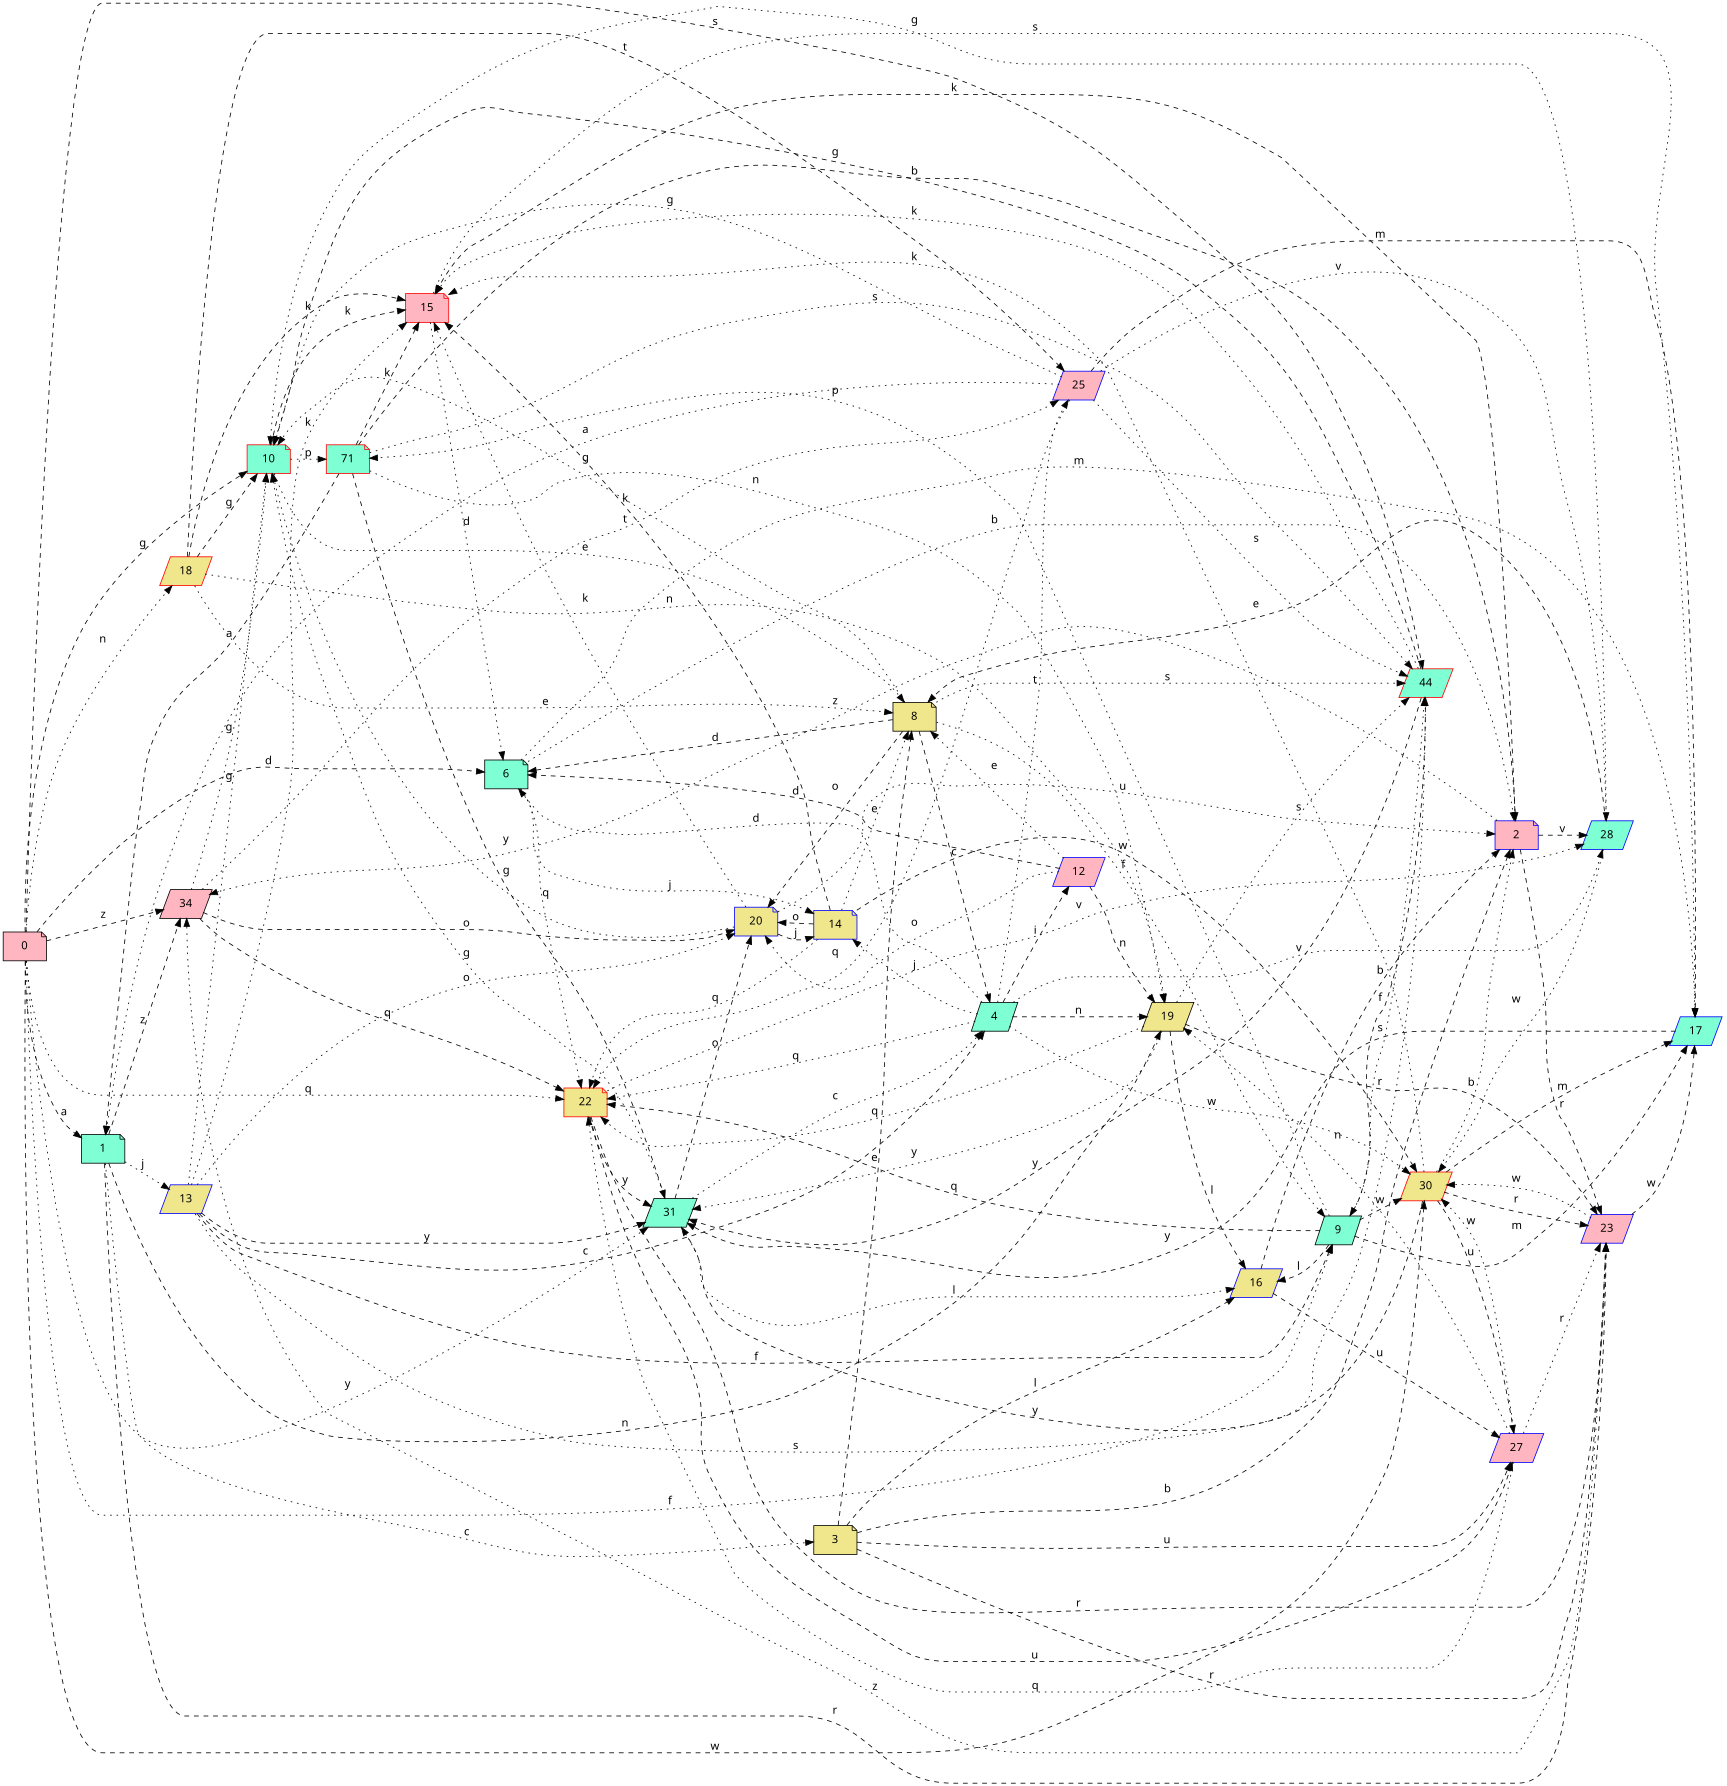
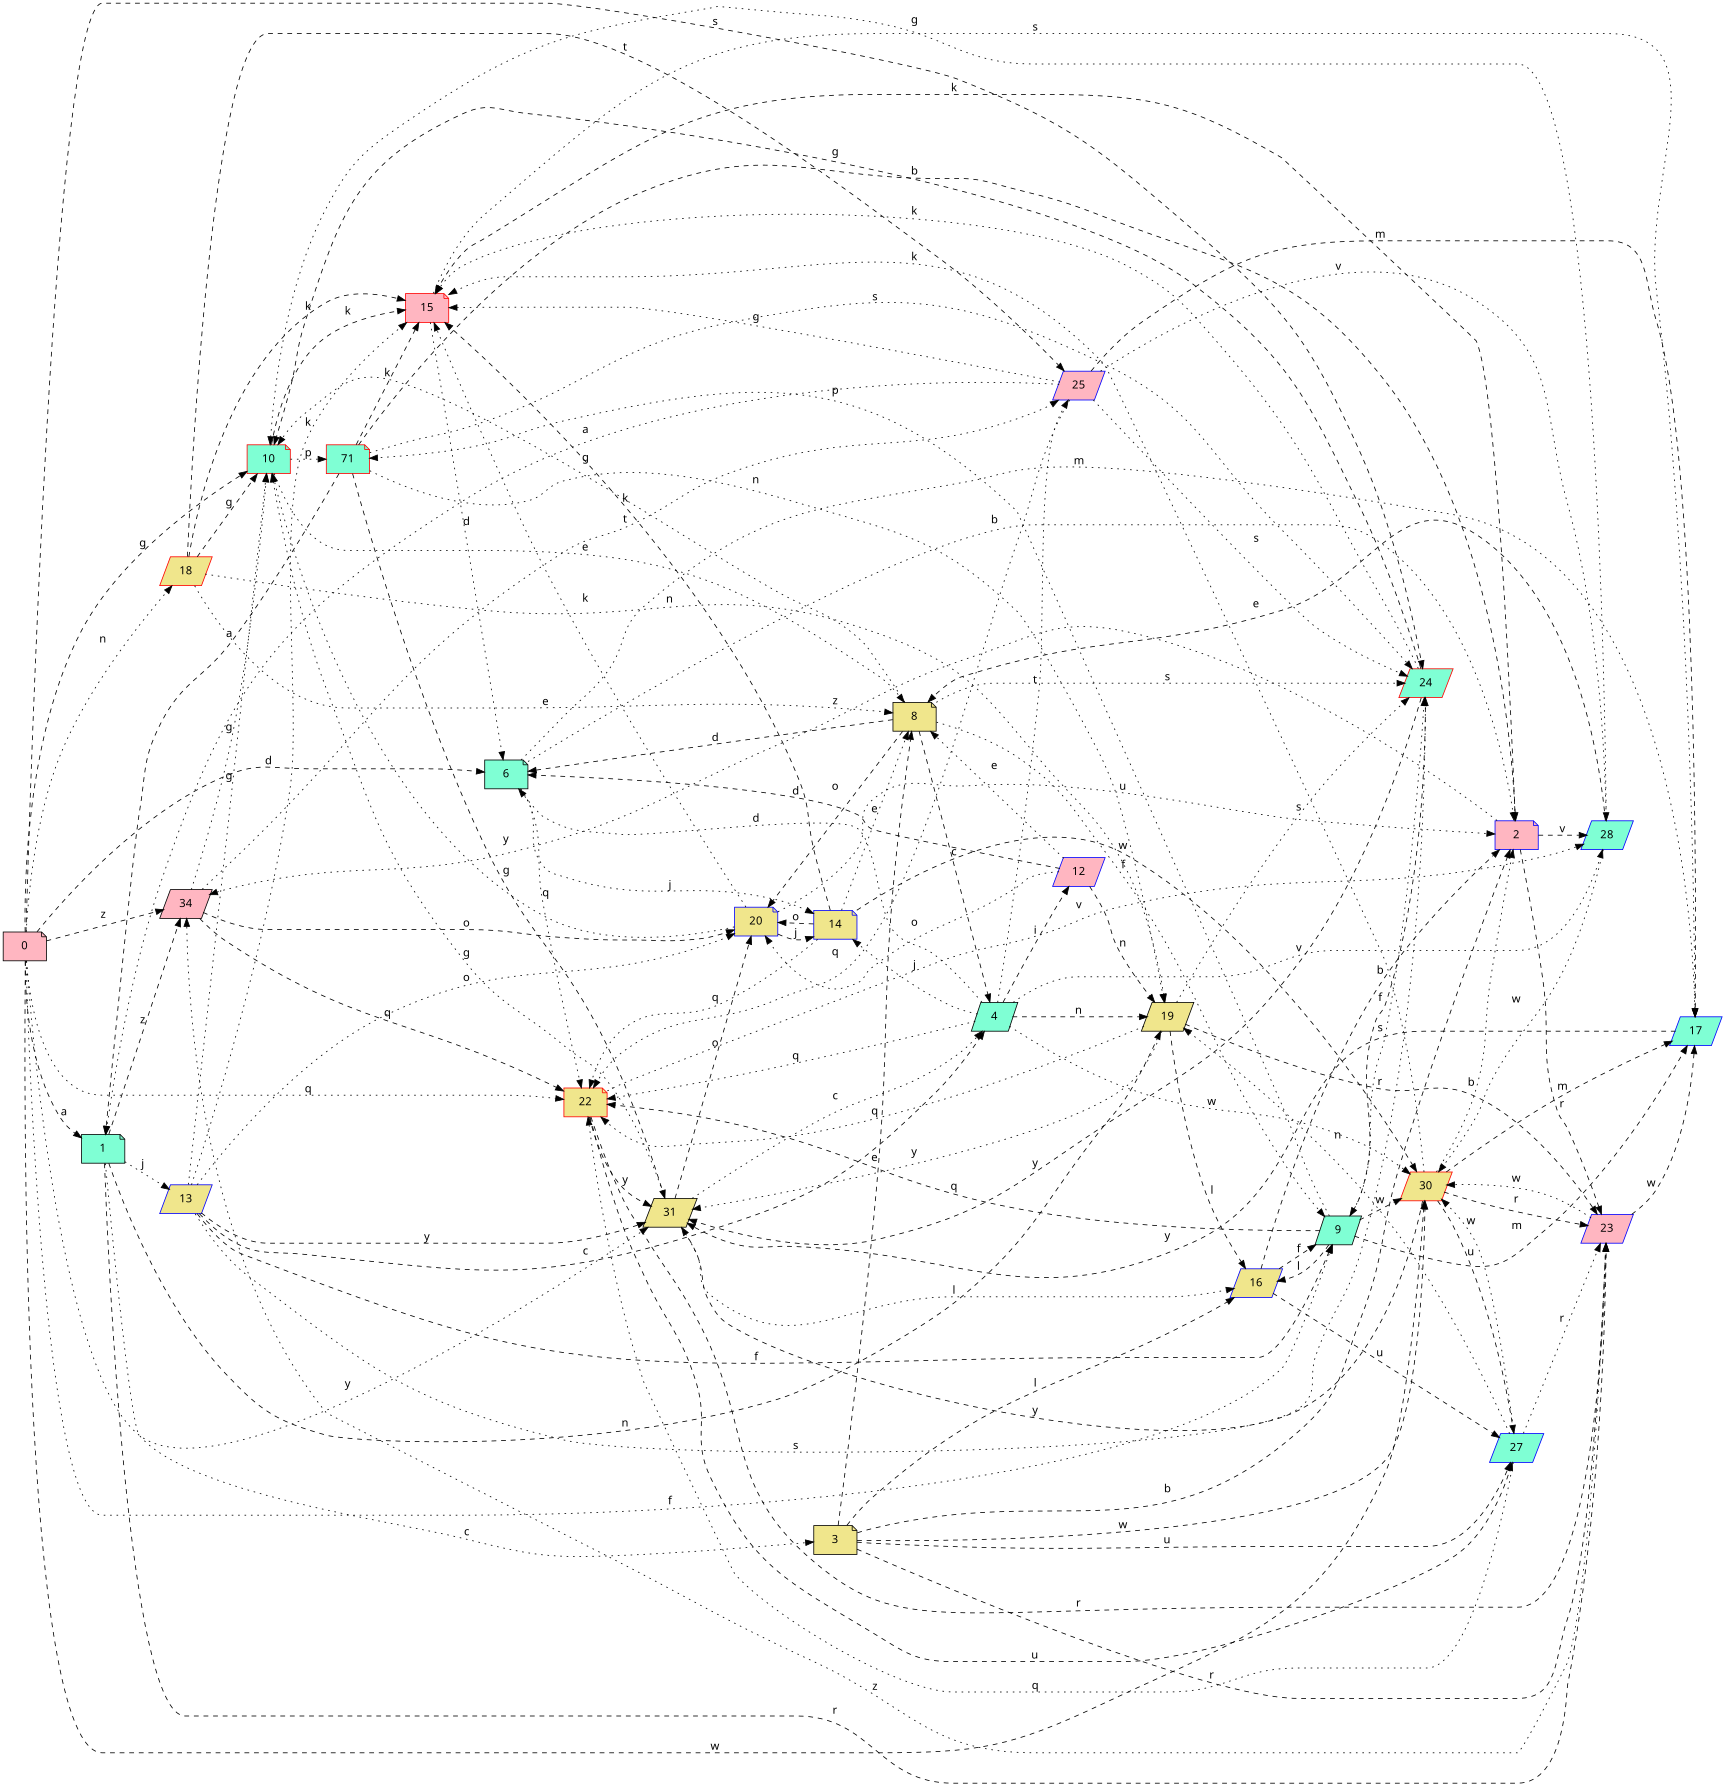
edge "25" -> "10": now "25" -> "15"
node "44": label "44" -> "24"
node "31": fillcolor aquamarine -> khaki
edge "16" -> "9": added, label "f"
node "27": fillcolor lightpink -> aquamarine
edge "3" -> "30": added, label "w"
